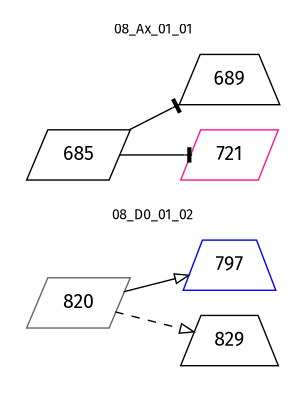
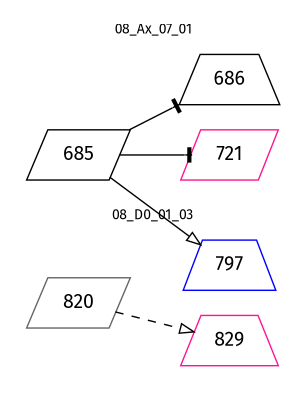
cluster "08_Ax_01_01": label "08_Ax_01_01" -> "08_Ax_07_01"
node "689": label "689" -> "686"
cluster "08_D0_01_02": label "08_D0_01_02" -> "08_D0_01_03"
edge "820" -> "797": now "685" -> "797"
node "829": color black -> deeppink
